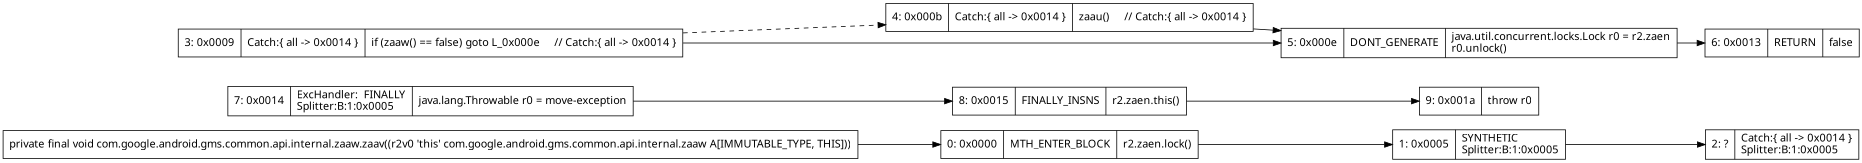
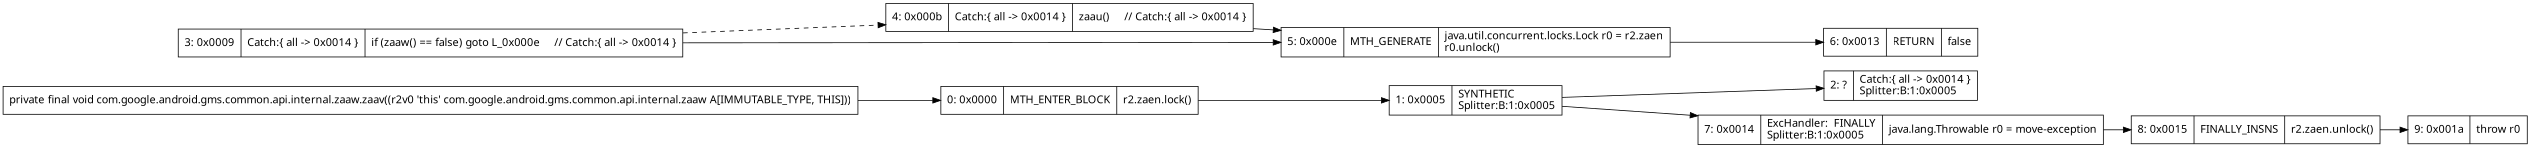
node "5: 0x000e": text "DONT_GENERATE" -> "MTH_GENERATE"
node "8: 0x0015": text "r2.zaen.this()" -> "r2.zaen.unlock()"
edge "1: 0x0005" -> "7: 0x0014": added
